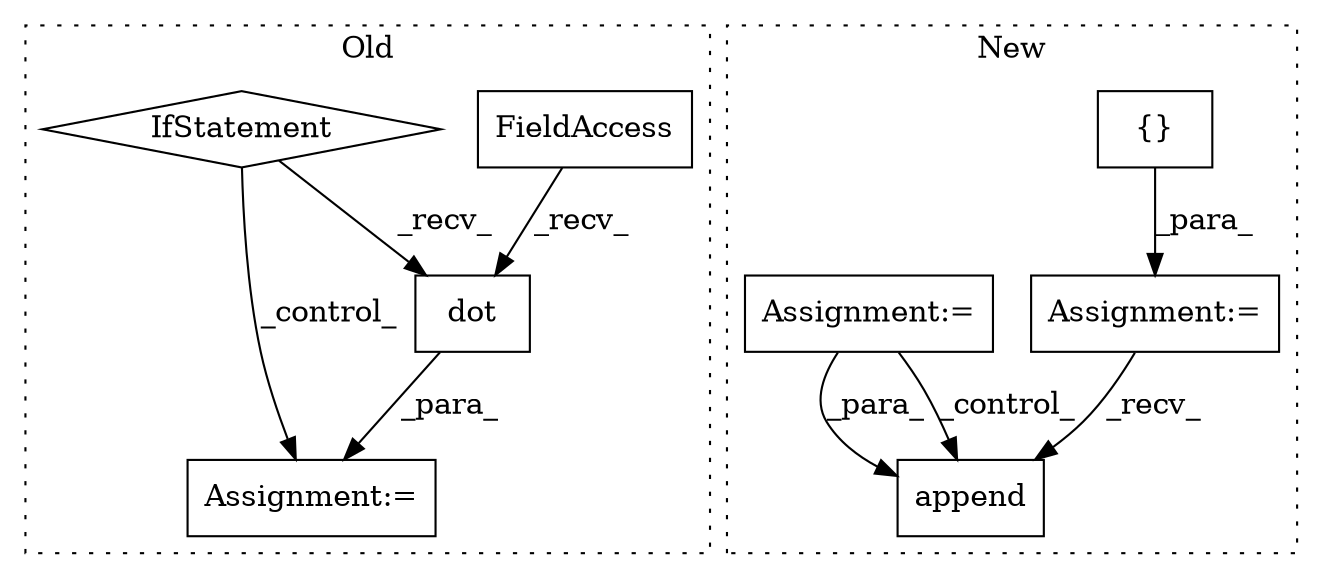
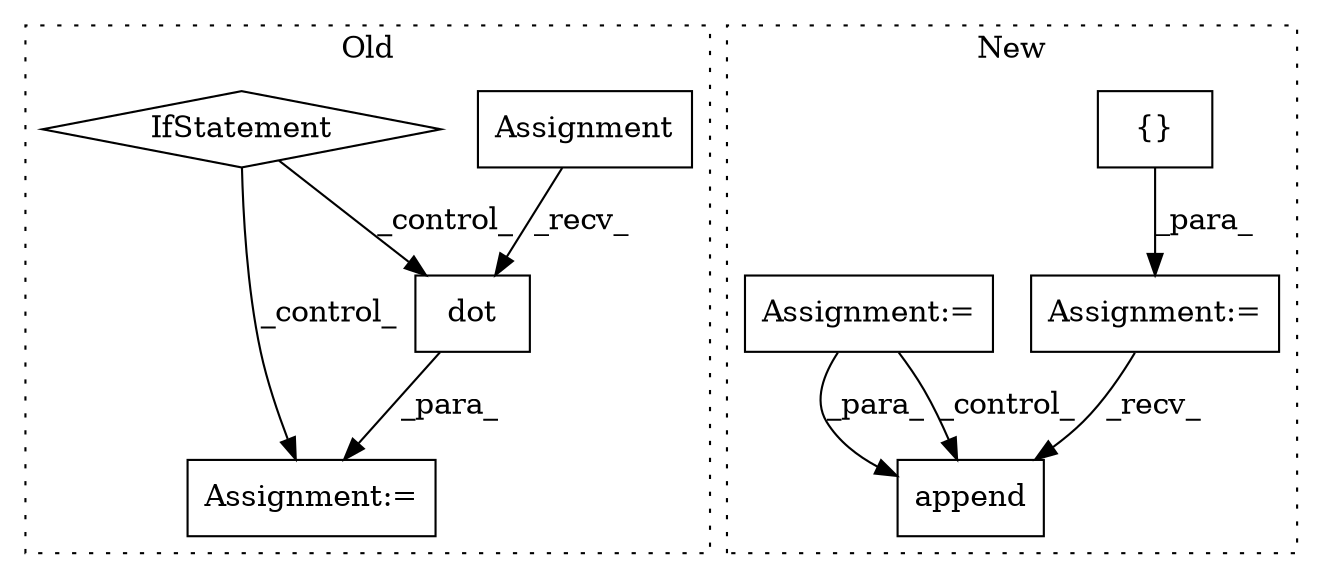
node "FieldAccess": label "FieldAccess" -> "Assignment"
edge "IfStatement" -> "dot": label "_recv_" -> "_control_"
